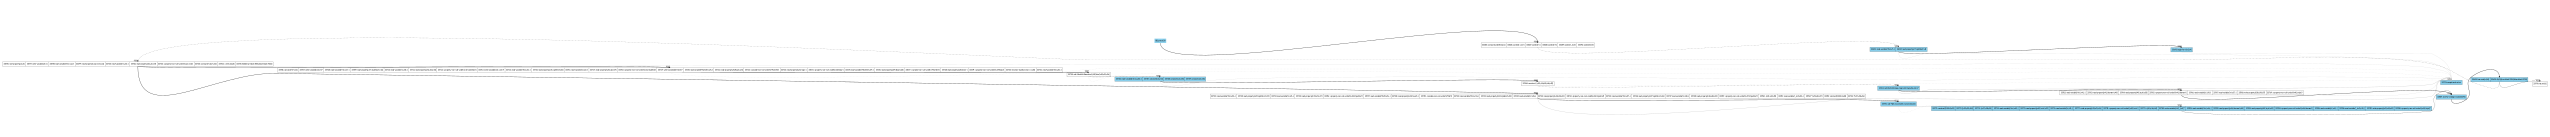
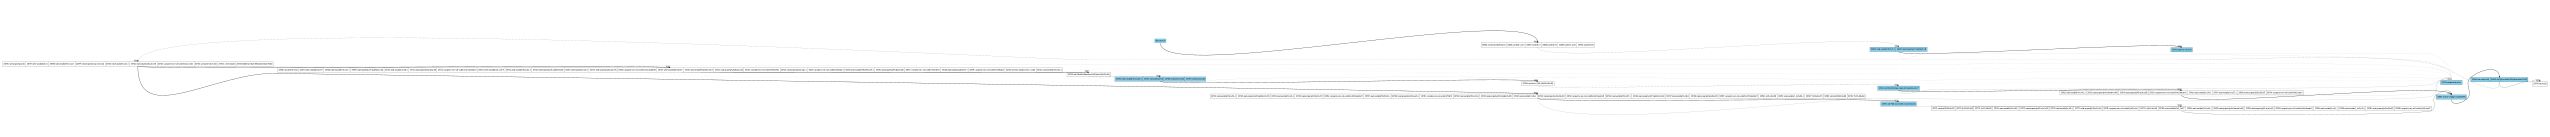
node "33771: constant[1000.0,v23]": fillcolor skyblue -> white
